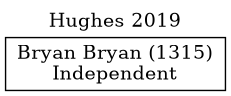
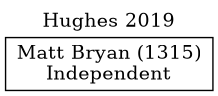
node "Bryan Bryan (1315) Independent": label "Bryan Bryan (1315) Independent" -> "Matt Bryan (1315) Independent"
